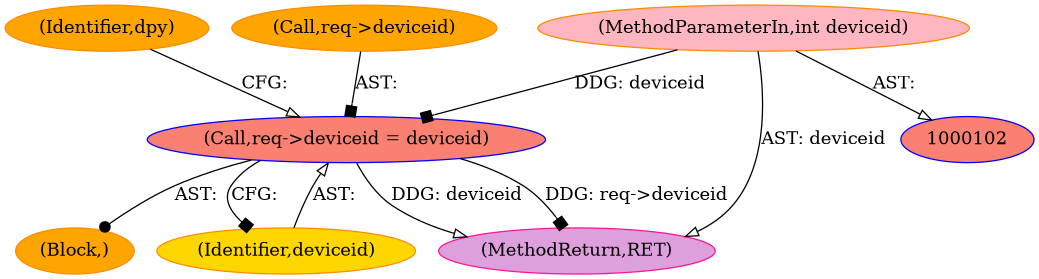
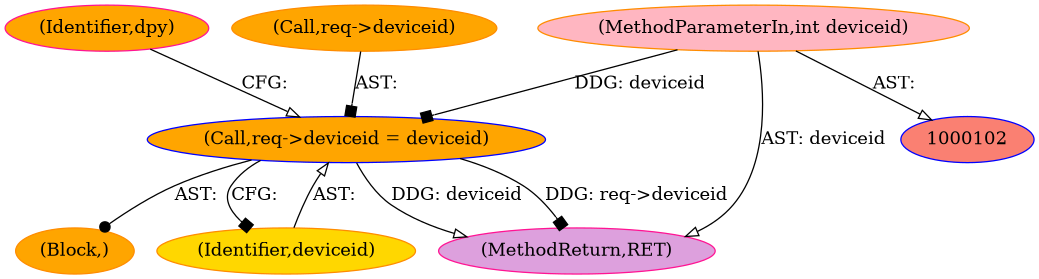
node "(Identifier,dpy)": color darkorange -> deeppink
node "(Call,req->deviceid = deviceid)": fillcolor salmon -> orange
